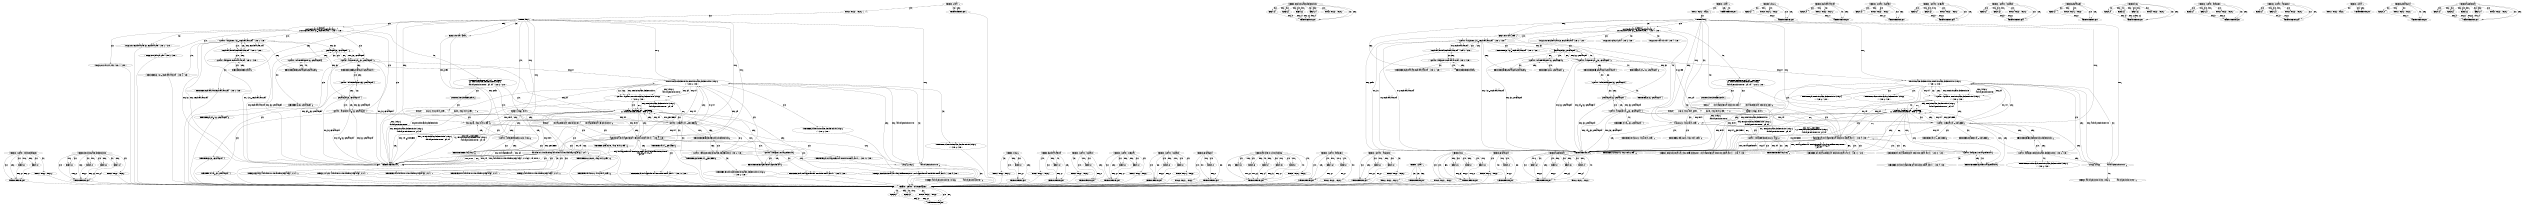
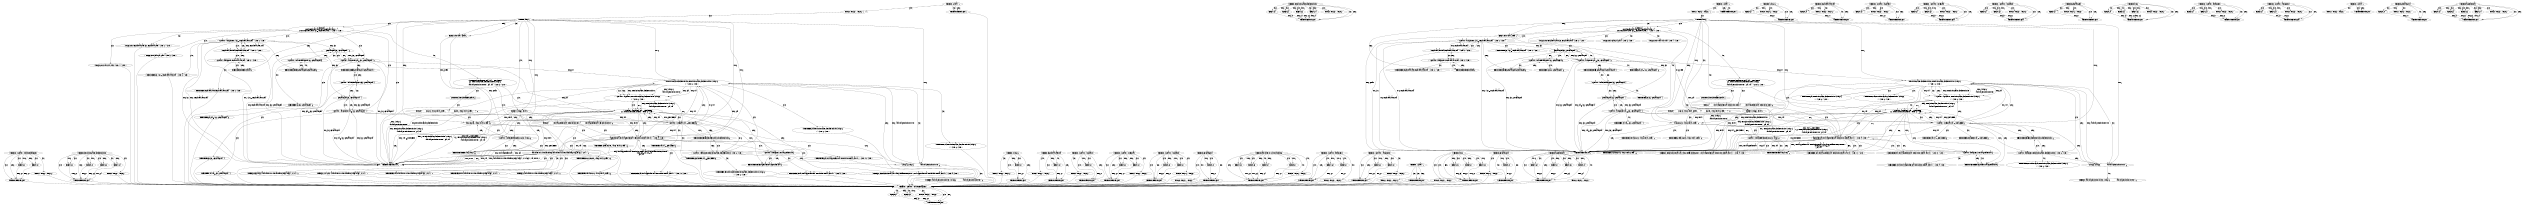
node "(PARAM,p5)": removed
